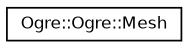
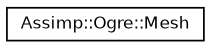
node "Ogre::Ogre::Mesh": label "Ogre::Ogre::Mesh" -> "Assimp::Ogre::Mesh"
